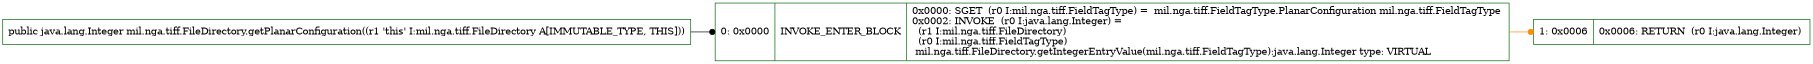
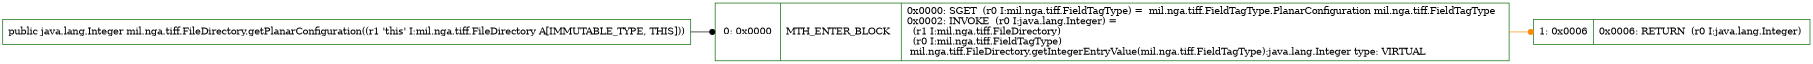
node "0: 0x0000": text "INVOKE_ENTER_BLOCK" -> "MTH_ENTER_BLOCK"
